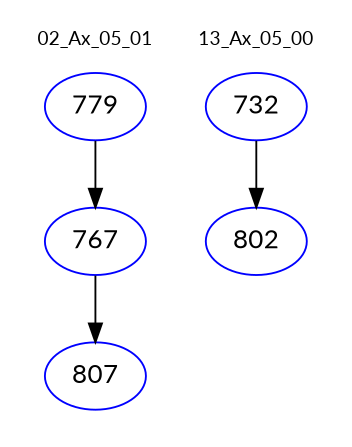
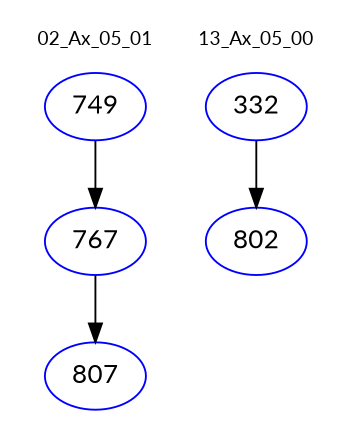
node "779": label "779" -> "749"
node "732": label "732" -> "332"
